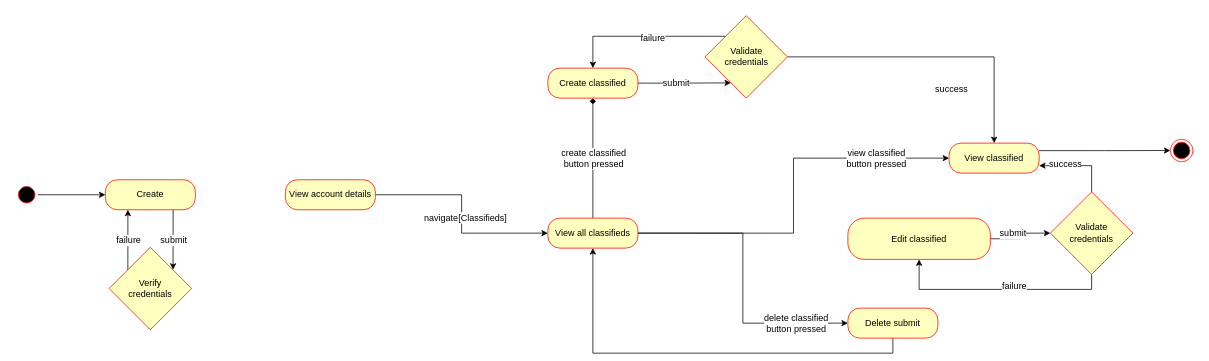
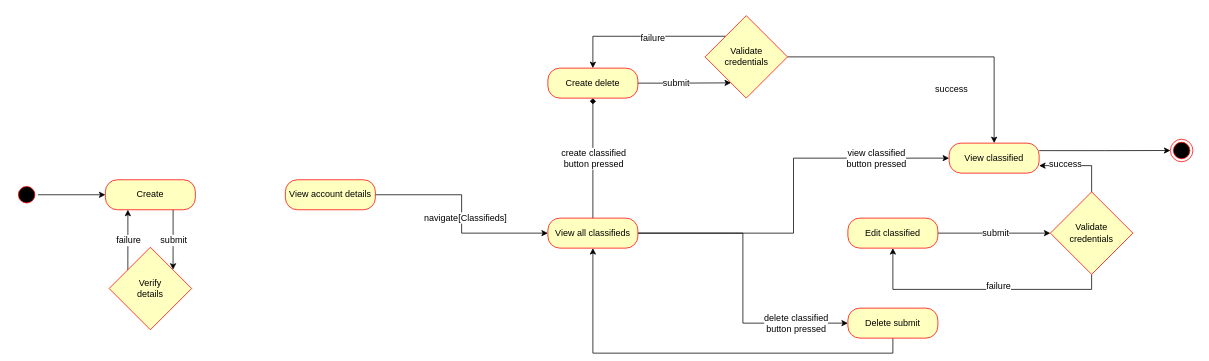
node "Create classified": label "Create classified" -> "Create delete"
node "Edit classified": size 143x41 -> 90x30
node "Verify credentials": label "Verify credentials" -> "Verify details"
